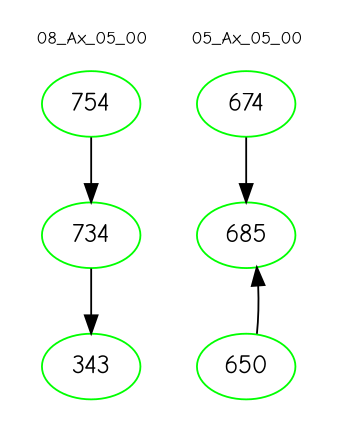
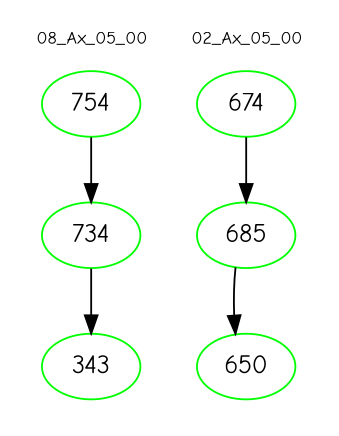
cluster "05_Ax_05_00": label "05_Ax_05_00" -> "02_Ax_05_00"
edge "650" -> "685": reversed
